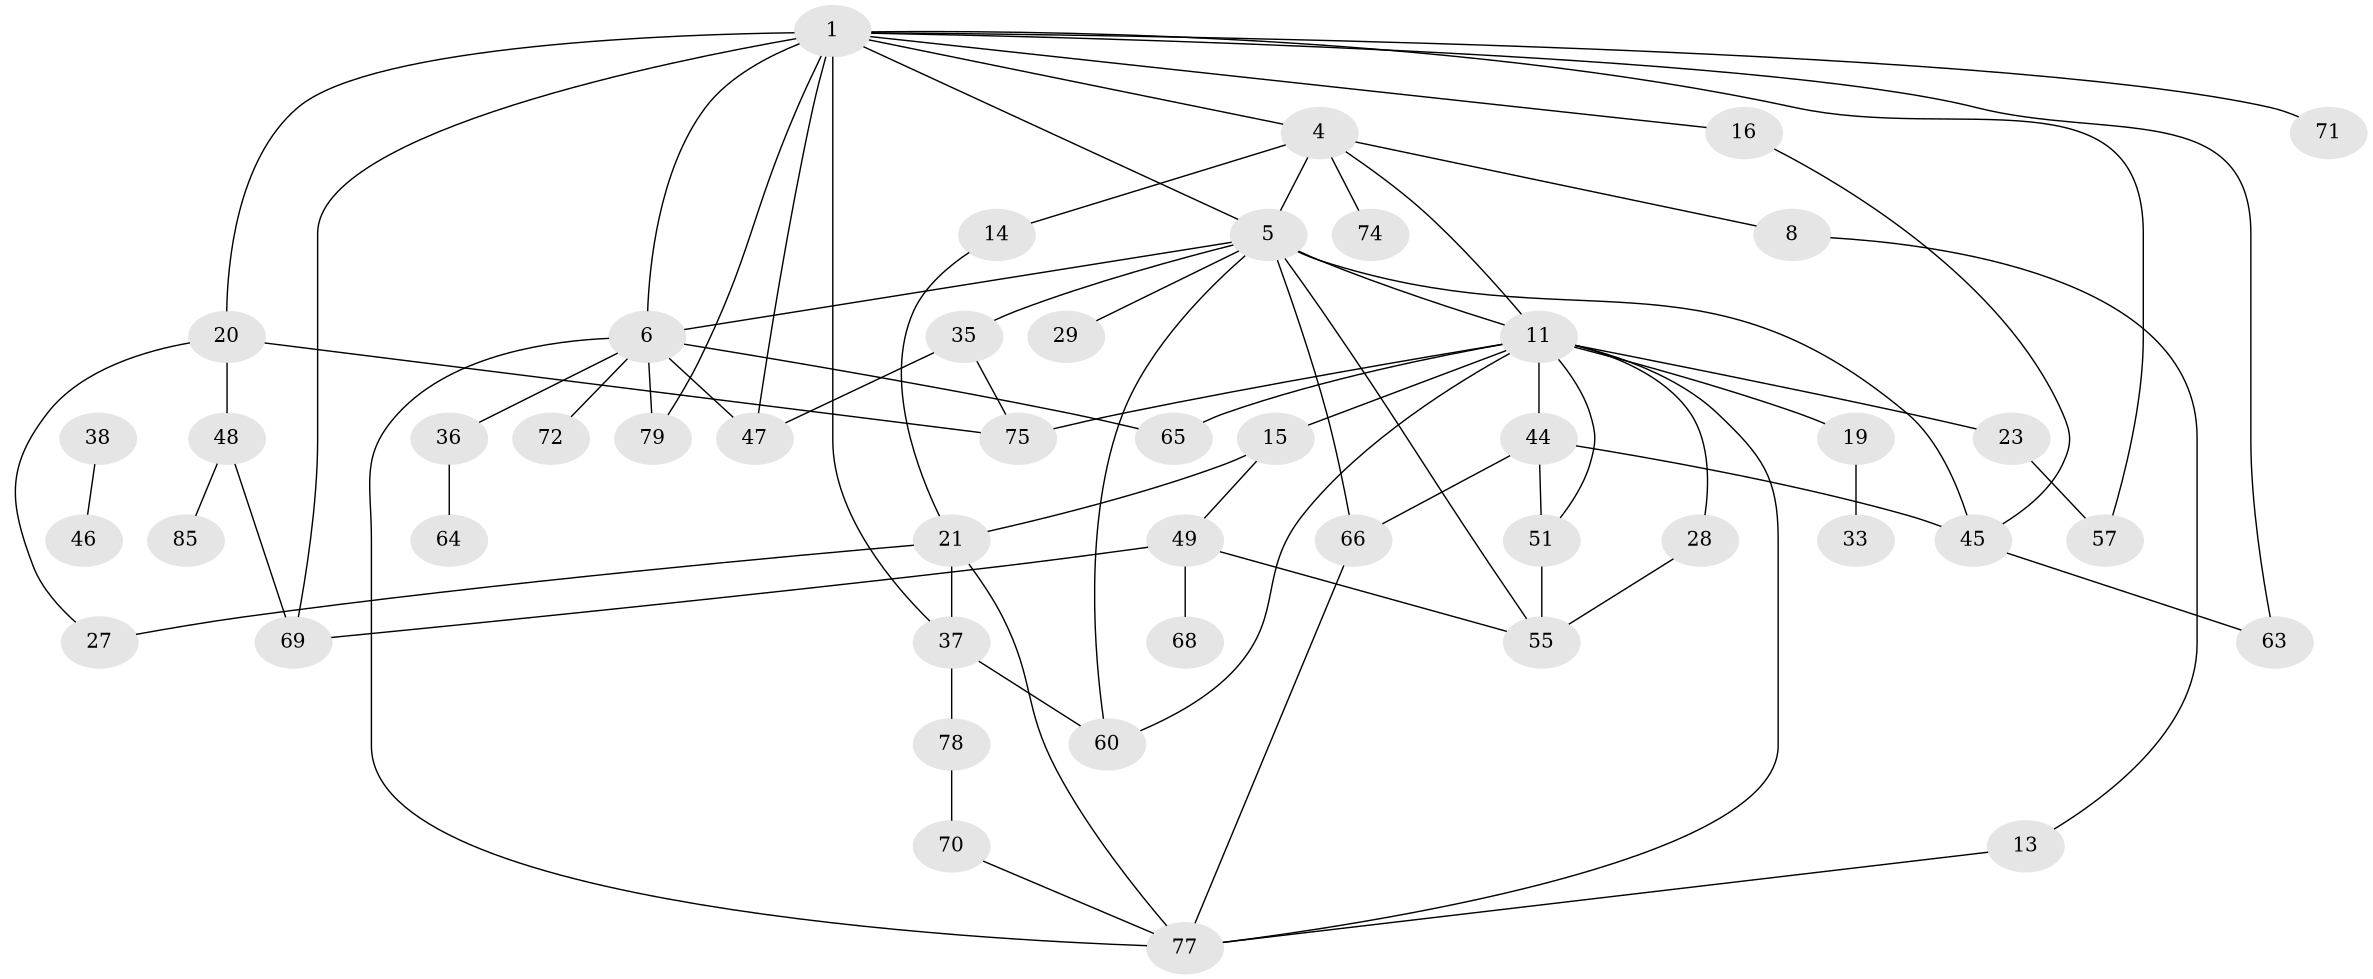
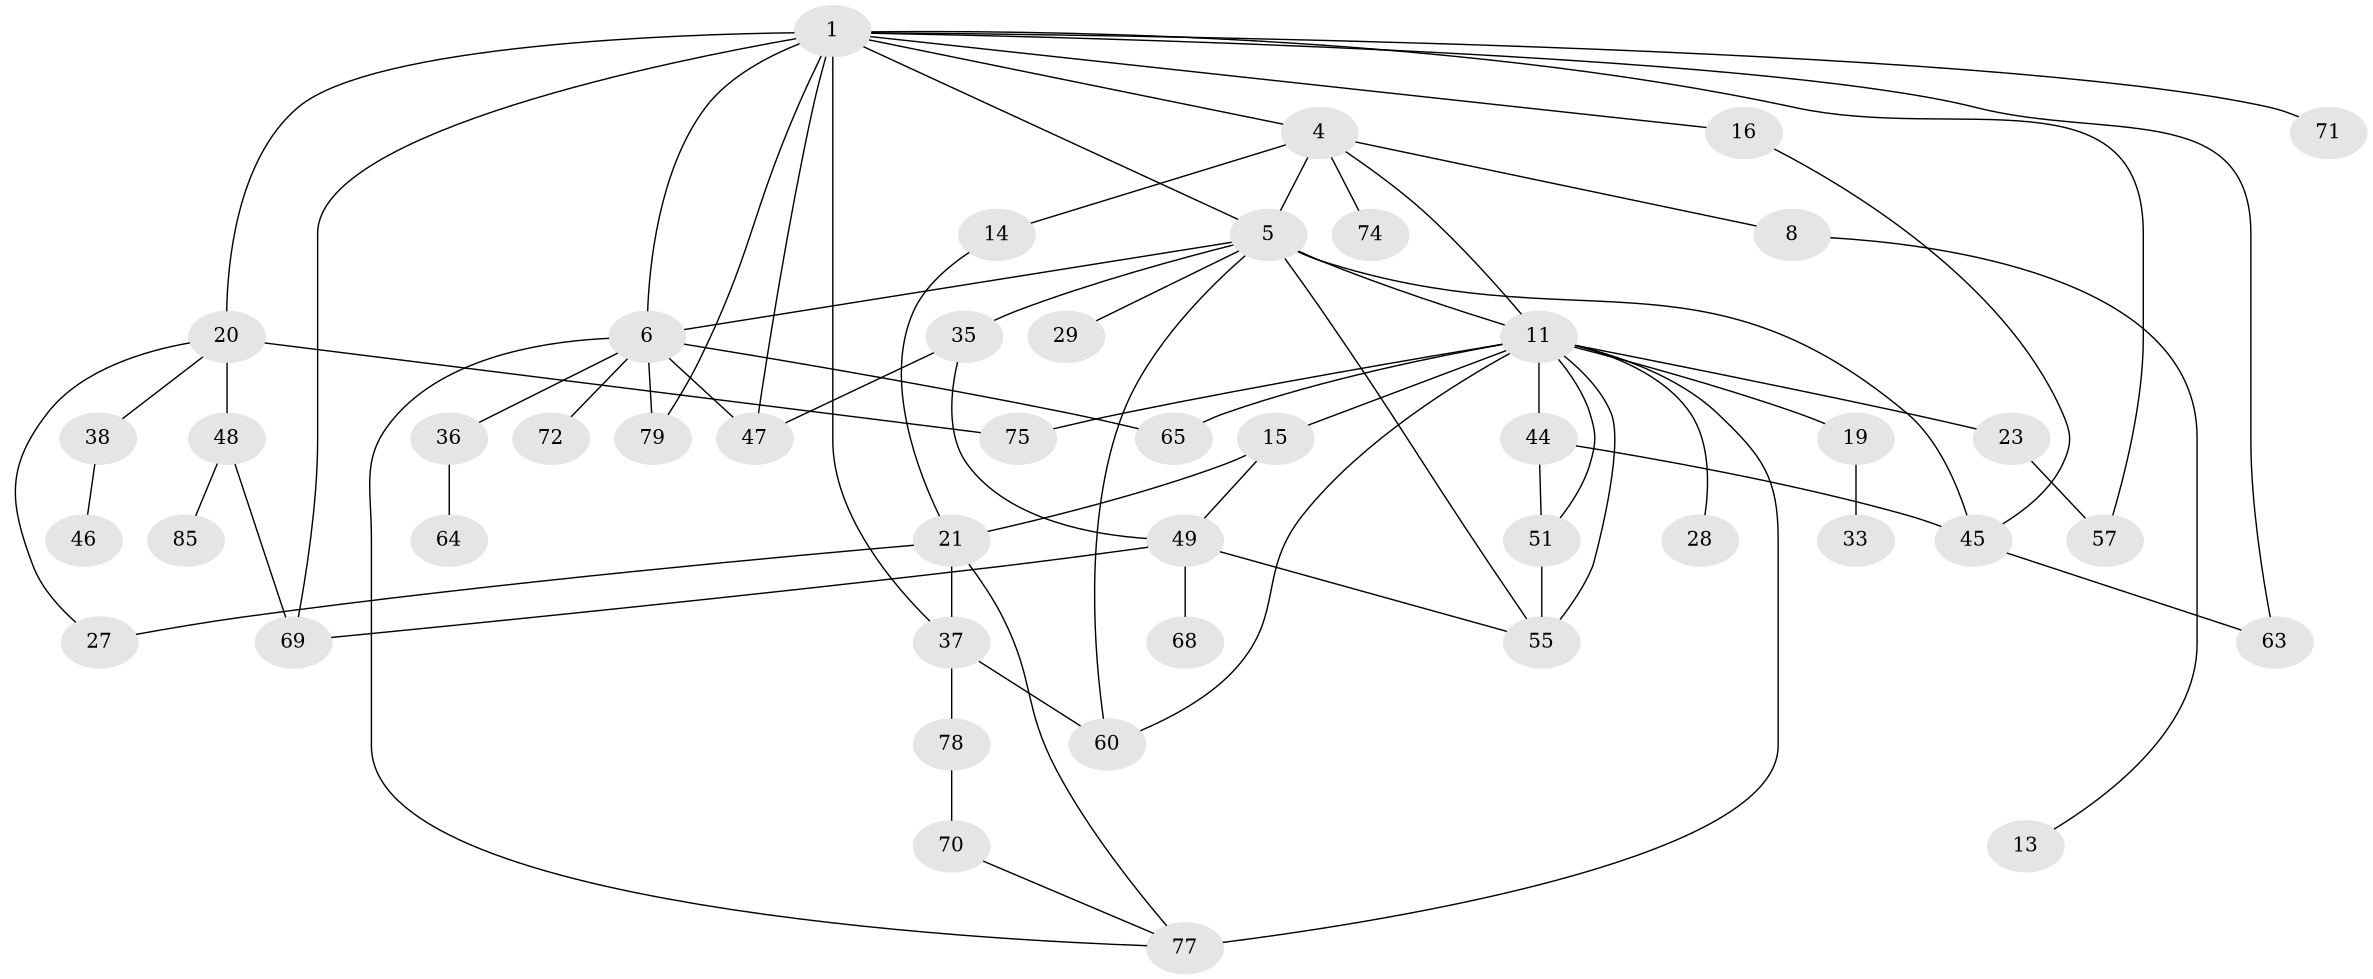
edge "20" -- "38": added
edge "35" -- "75": now "35" -- "49"
node "66": removed
edge "28" -- "55": now "11" -- "55"
edge "13" -- "77": removed
